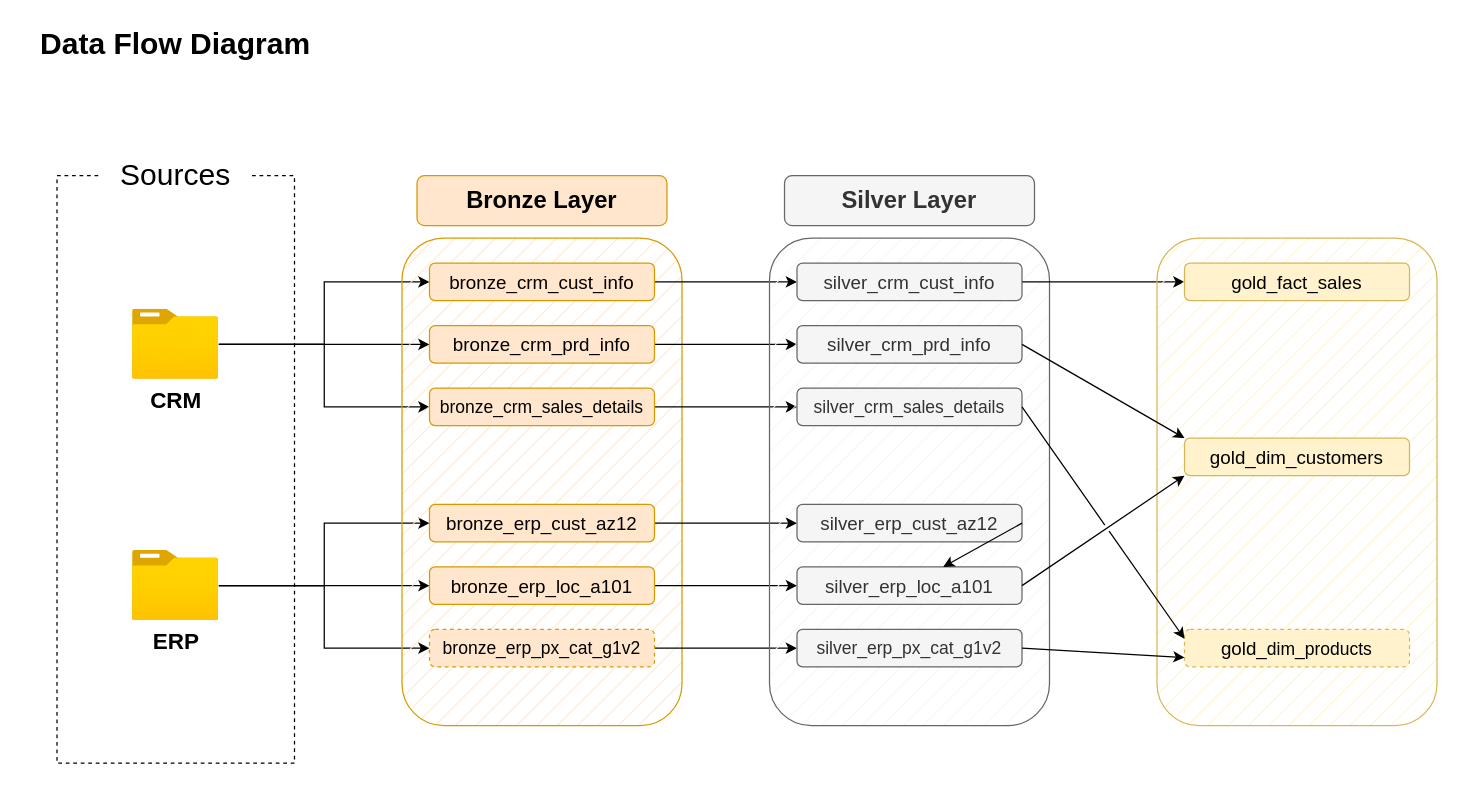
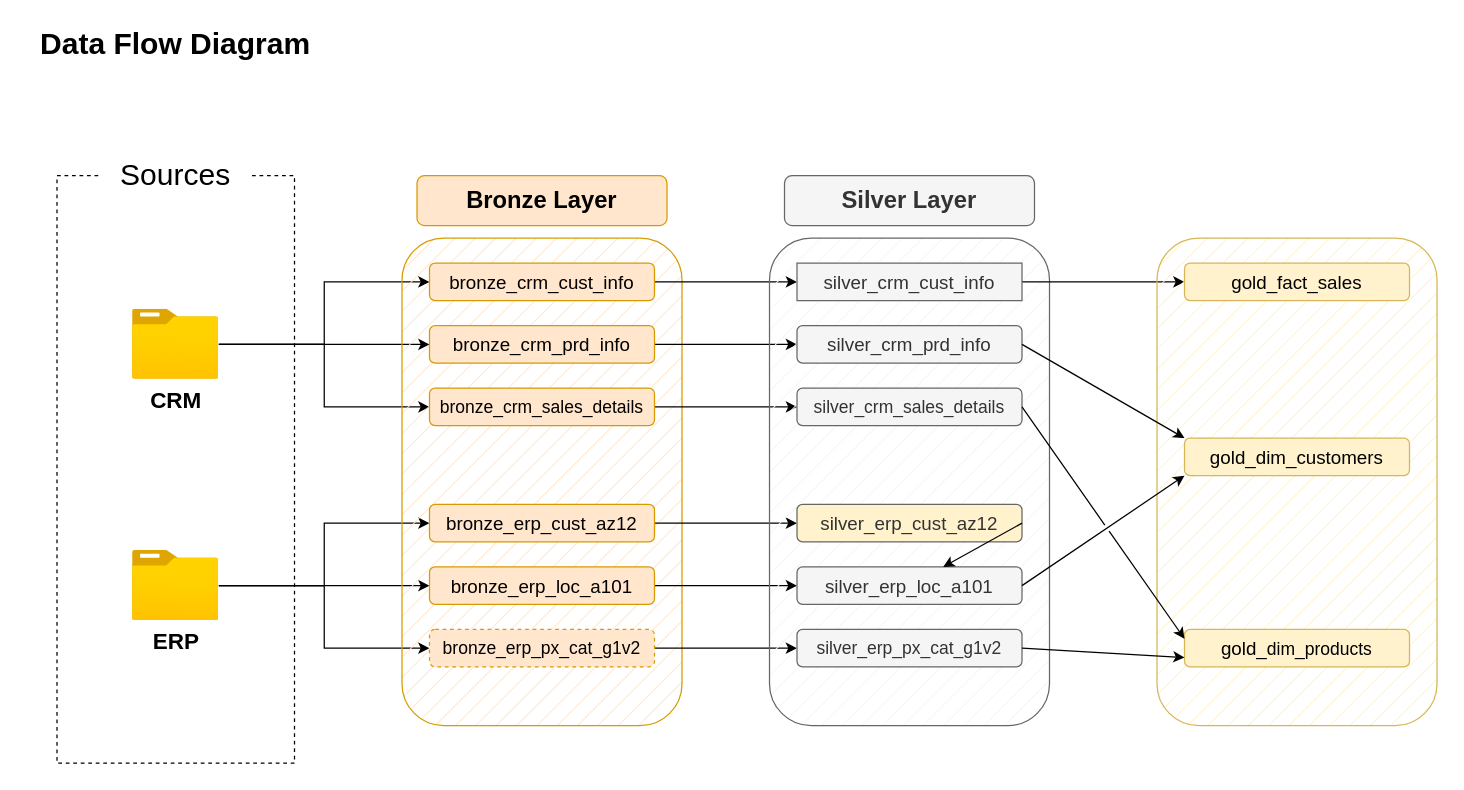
node "silver_crm_cust_info": shape rounded rectangle -> rectangle
node "silver_erp_cust_az12": fillcolor #f5f5f5 -> #fff2cc
node "gold_dim_products": style dashed -> solid
